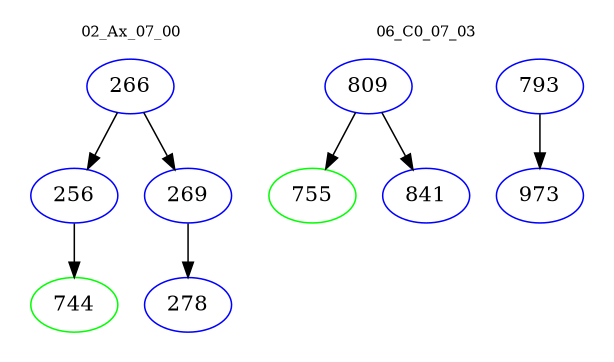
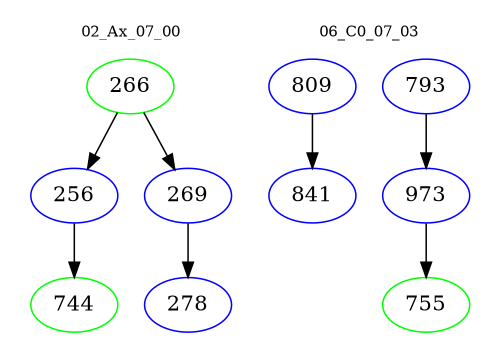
node "266": color blue -> green
edge "809" -> "755": now "973" -> "755"
